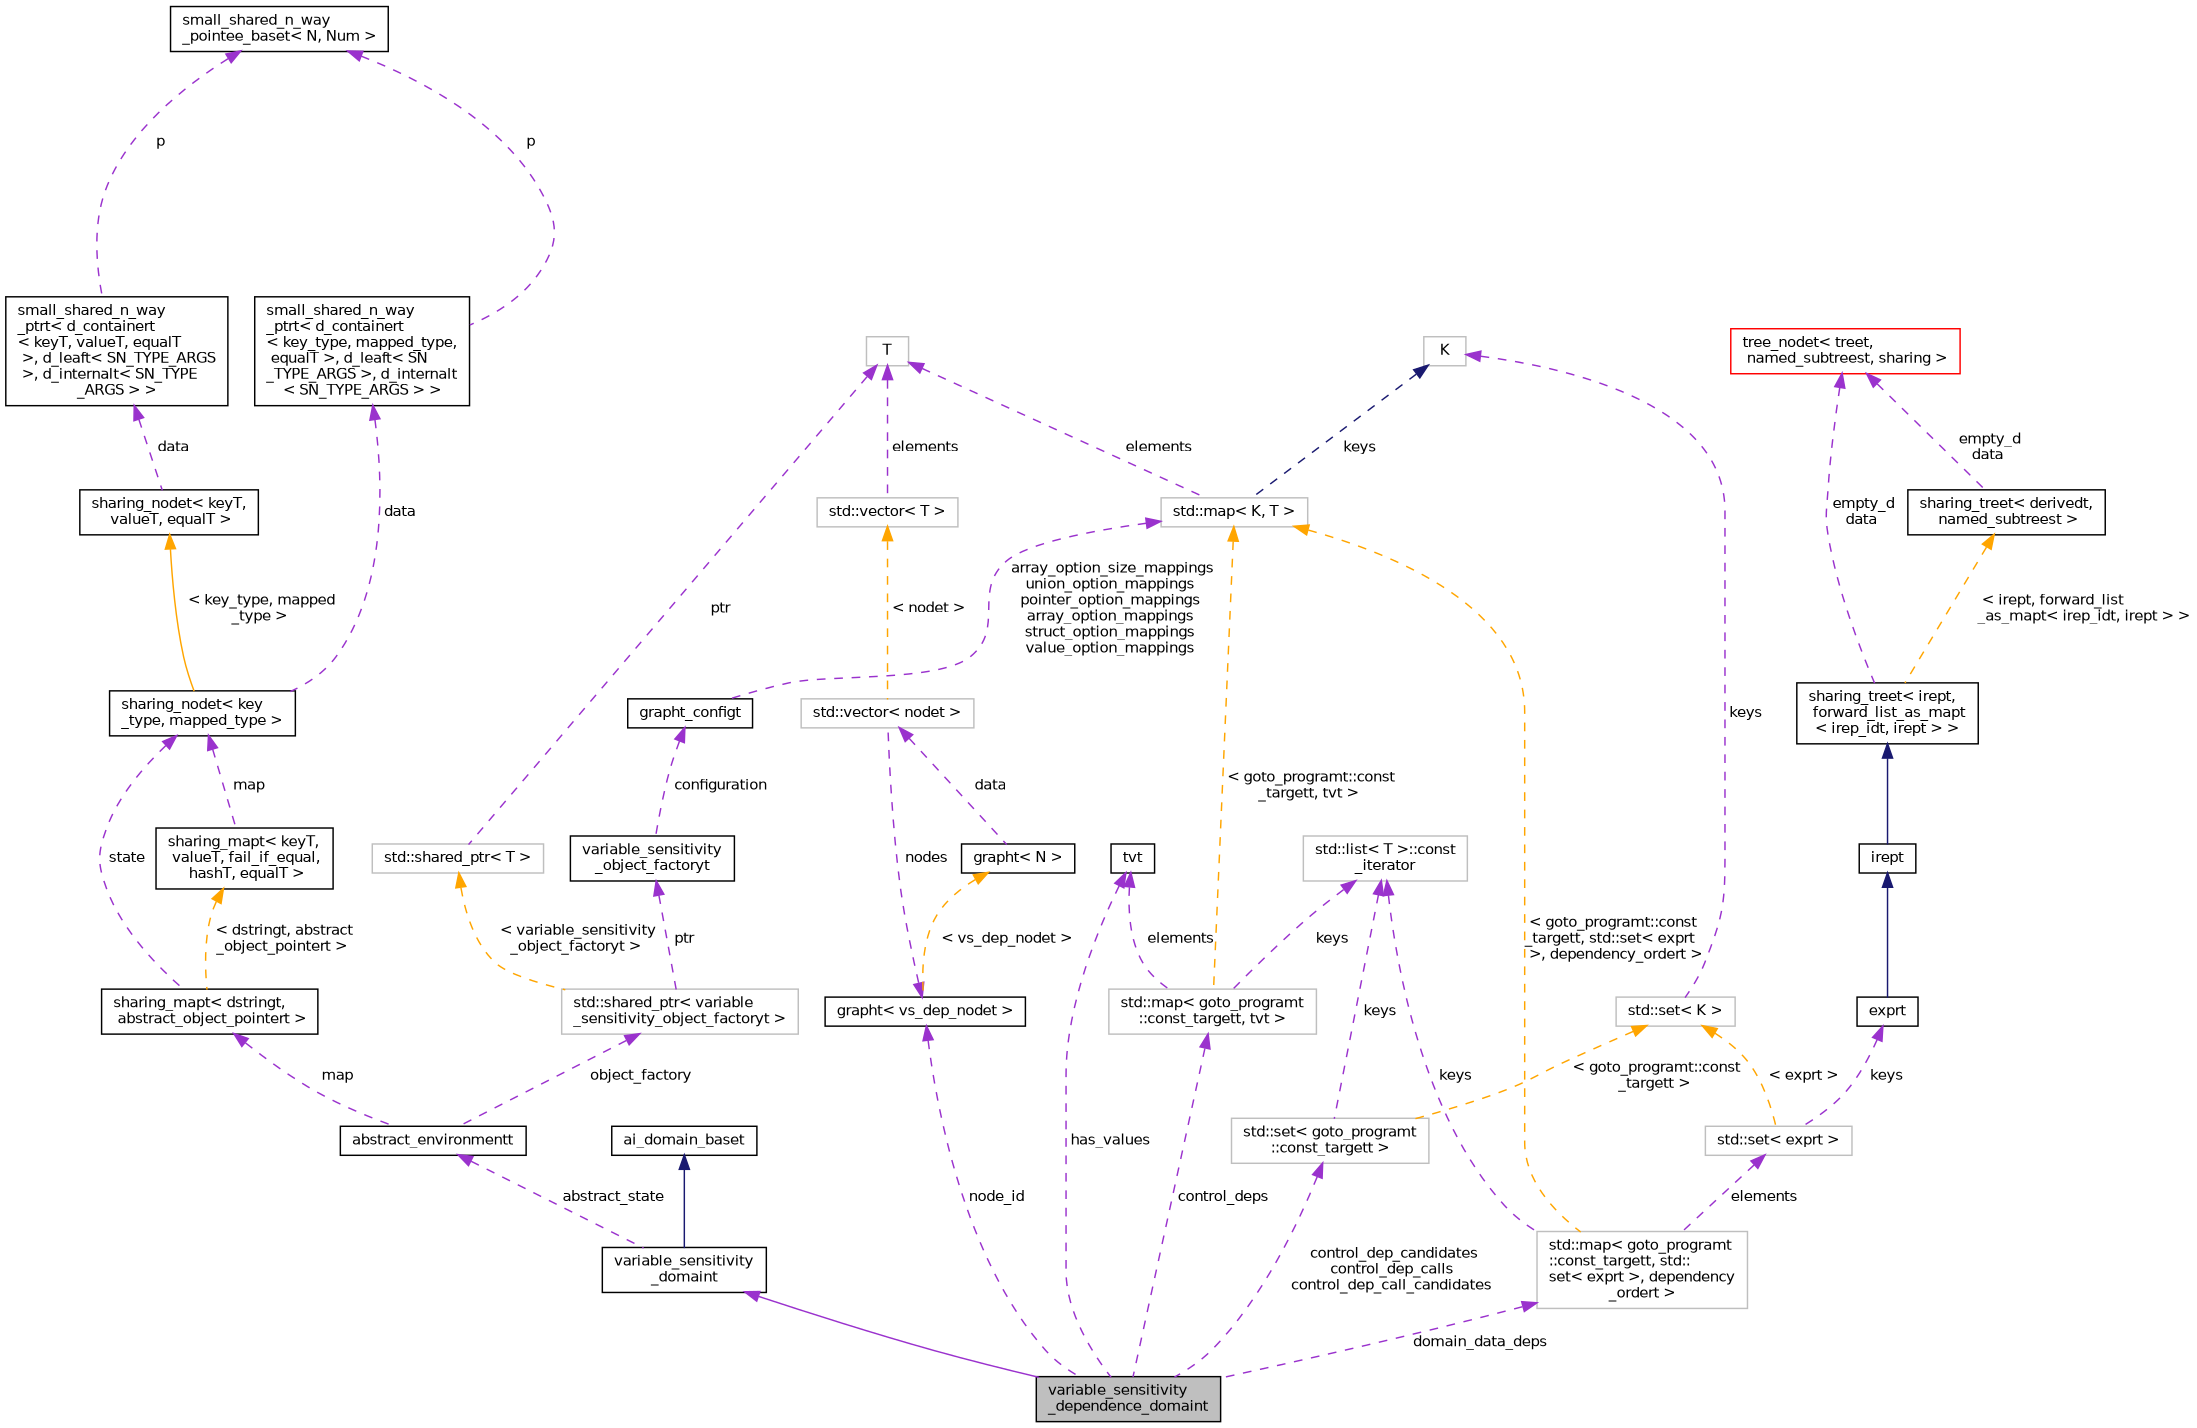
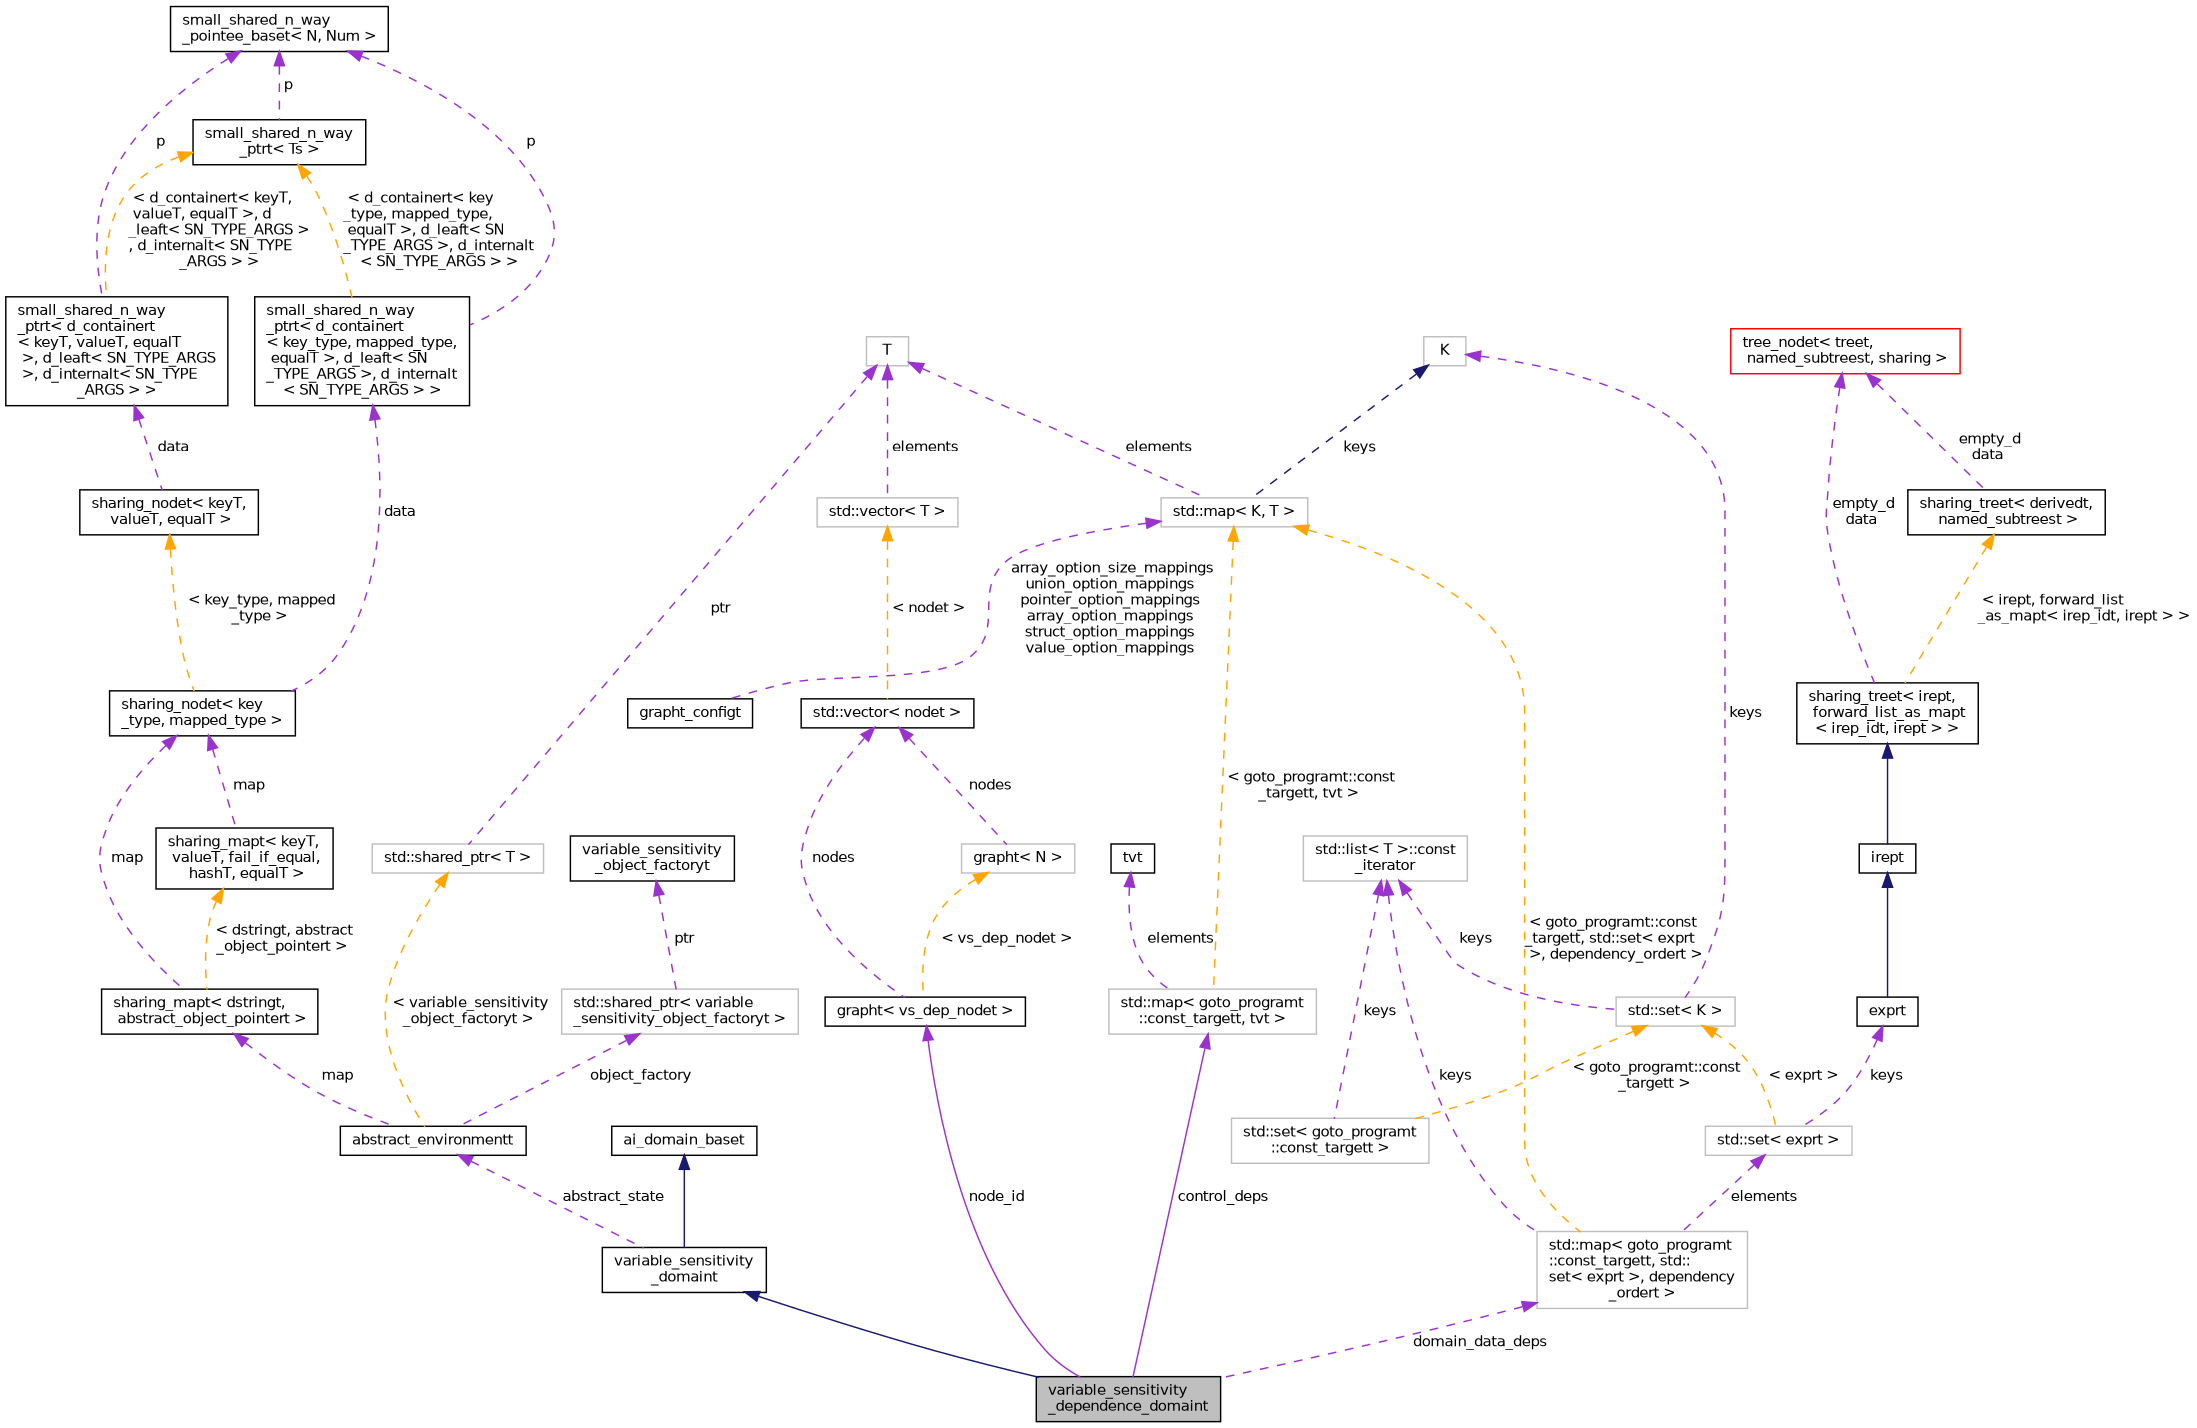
node "small_shared_n_way _ptrt< Ts >": added
edge "sharing_nodet< key _type, mapped_type >" -> "sharing_nodet< keyT, valueT, equalT >": style solid -> dashed
node "std::vector< nodet >": color grey75 -> black
edge "grapht< N >" -> "std::vector< nodet >": label " data" -> " nodes"
edge "variable_sensitivity _object_factoryt" -> "grapht_configt": removed, label "configuration"
edge "std::vector< nodet >" -> "grapht< vs_dep_nodet >": reversed
edge "sharing_mapt< dstringt, abstract_object_pointert >" -> "sharing_nodet< key _type, mapped_type >": label " state" -> " map"
node "grapht< N >": color black -> grey75
edge "std::map< goto_programt ::const_targett, tvt >" -> "std::list< T >::const _iterator": now "std::set< K >" -> "std::list< T >::const _iterator"
edge "std::shared_ptr< variable _sensitivity_object_factoryt >" -> "std::shared_ptr< T >": now "abstract_environmentt" -> "std::shared_ptr< T >"
edge "variable_sensitivity _dependence_domaint" -> "tvt": removed, label "has_values"
edge "variable_sensitivity _dependence_domaint" -> "std::map< goto_programt ::const_targett, tvt >": style dashed -> solid
edge "variable_sensitivity _dependence_domaint" -> "grapht< vs_dep_nodet >": style dashed -> solid
edge "variable_sensitivity _dependence_domaint" -> "std::set< goto_programt ::const_targett >": removed, label "control_dep_candidates control_dep_calls control_dep_call_candidates"
edge "variable_sensitivity _dependence_domaint" -> "variable_sensitivity _domaint": color darkorchid3 -> midnightblue
